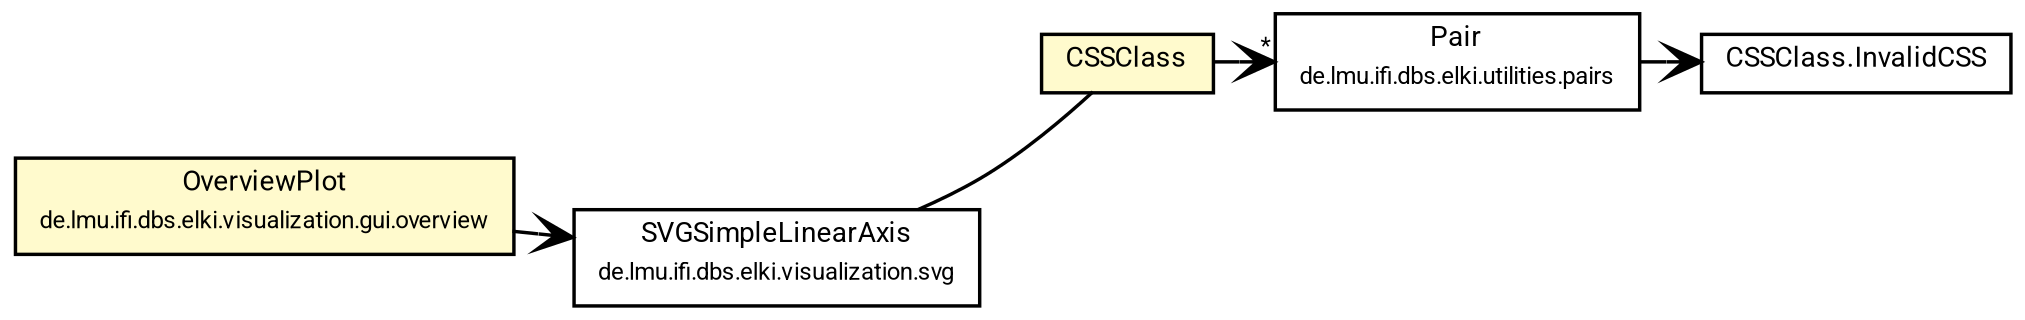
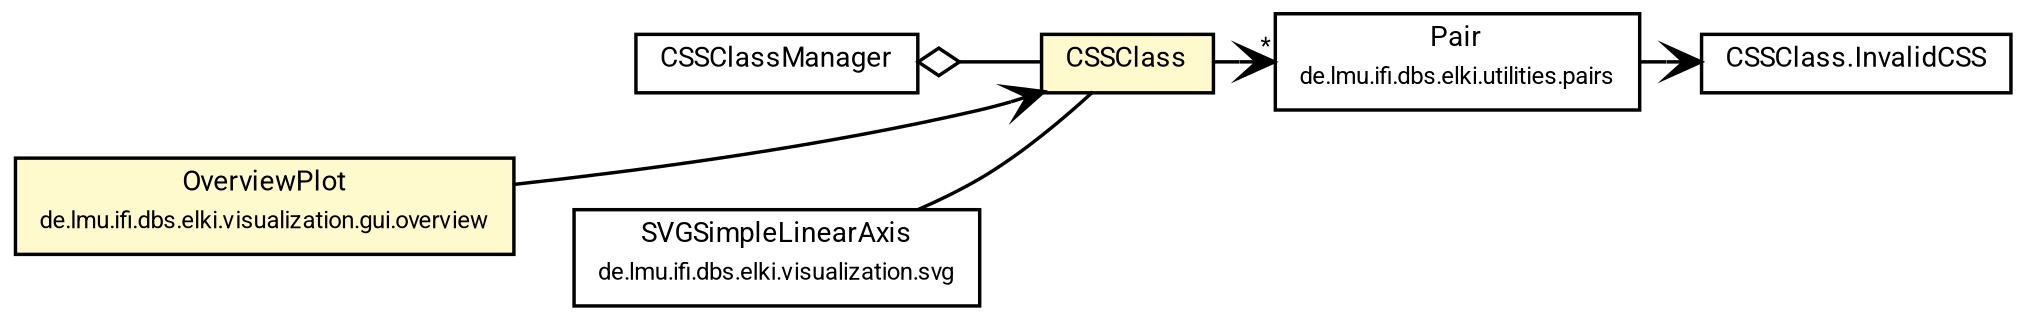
node "CSSClassManager": added
edge "OverviewPlot" -> "SVGSimpleLinearAxis": now "OverviewPlot" -> "CSSClass"
